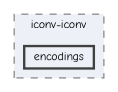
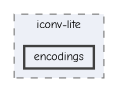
cluster "iconv-iconv": label "iconv-iconv" -> "iconv-lite"
